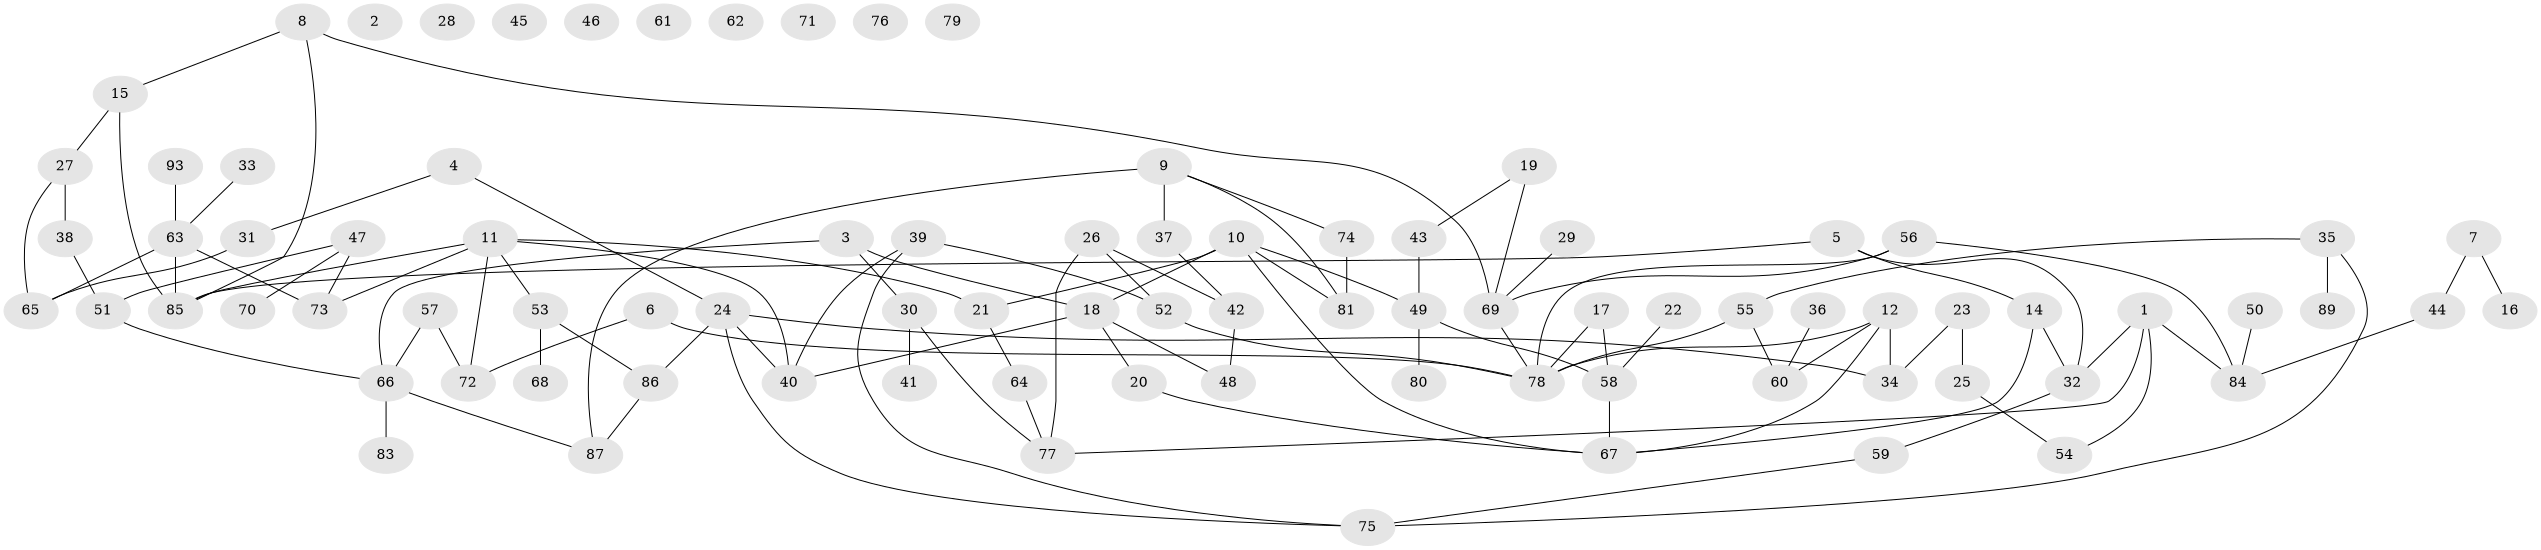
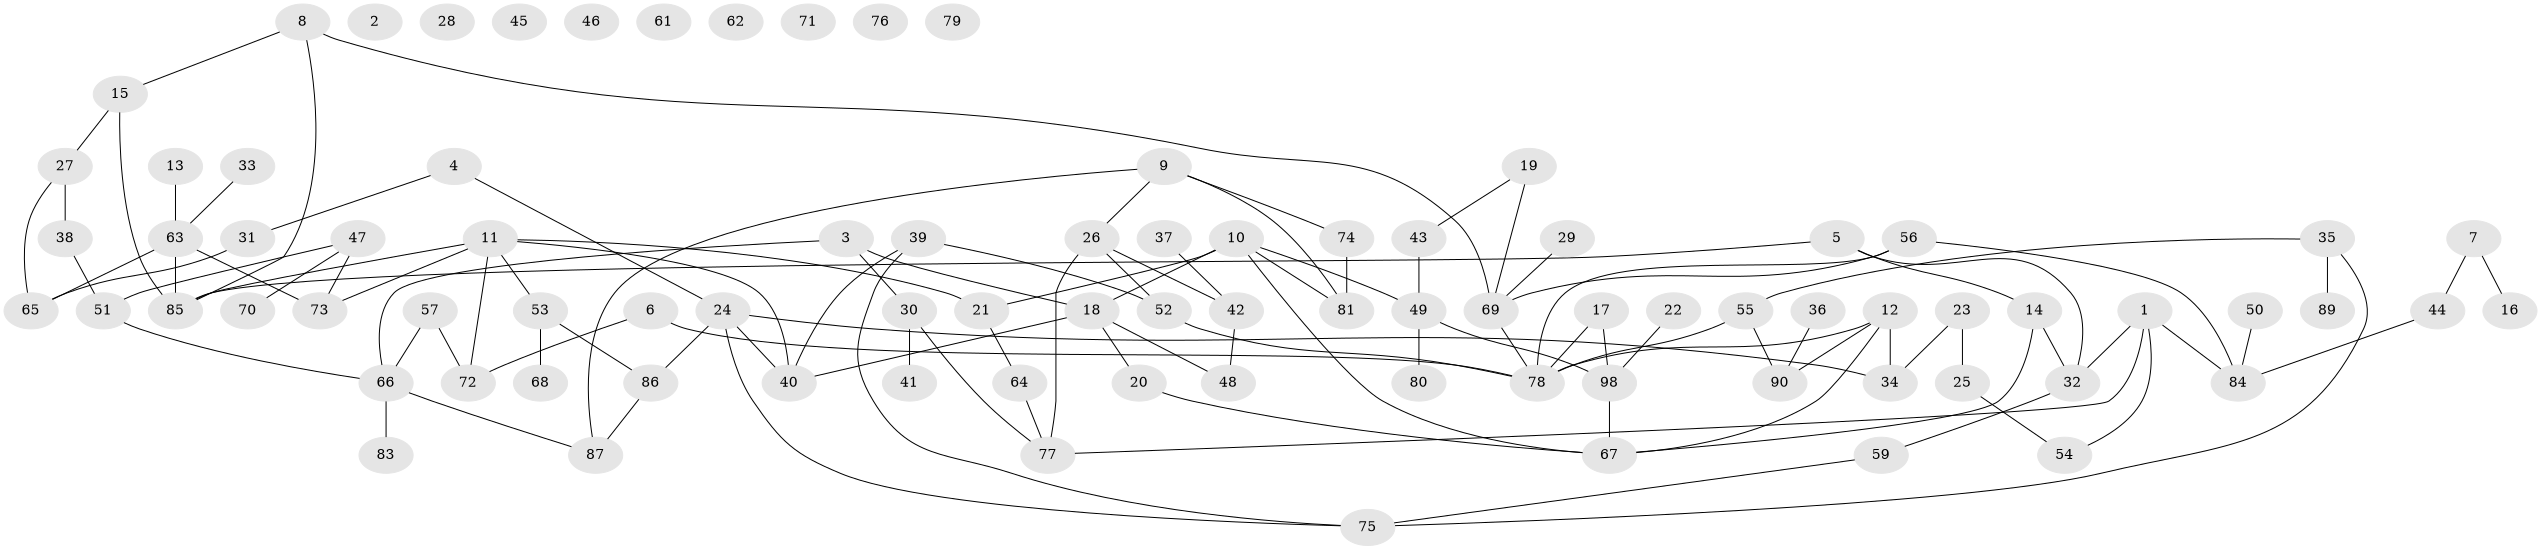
node "93": label "93" -> "13"
edge "9" -- "37": now "9" -- "26"
node "58": label "58" -> "98"
node "60": label "60" -> "90"
